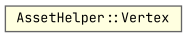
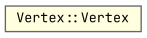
node "AssetHelper::Vertex": label "AssetHelper::Vertex" -> "Vertex::Vertex"
